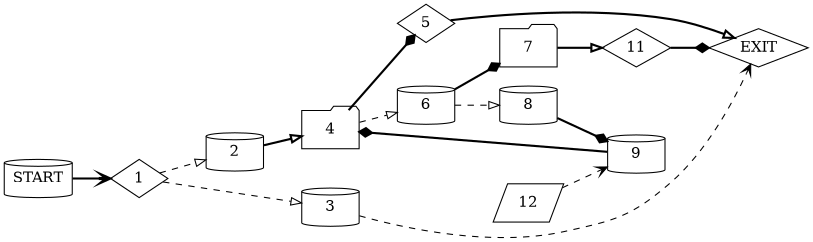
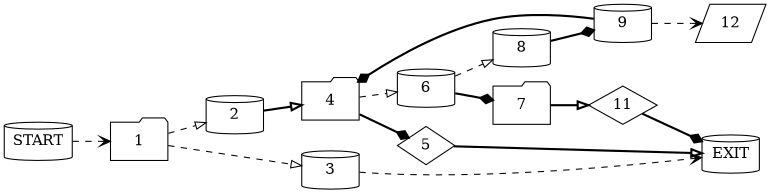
node "EXIT": shape diamond -> cylinder
edge "START" -> "1": style bold -> dashed
node "1": shape diamond -> folder
edge "12" -> "9": reversed
